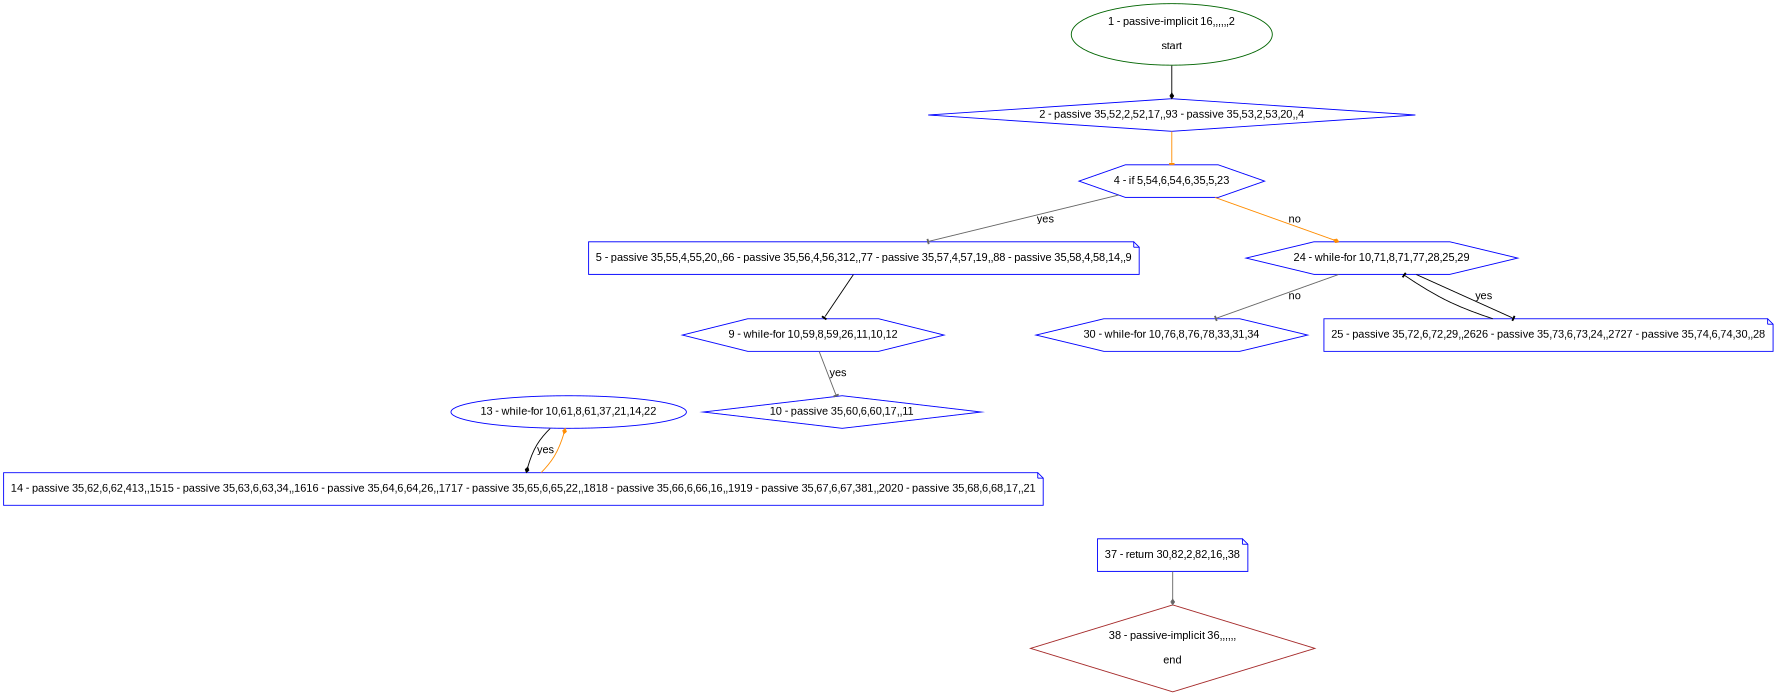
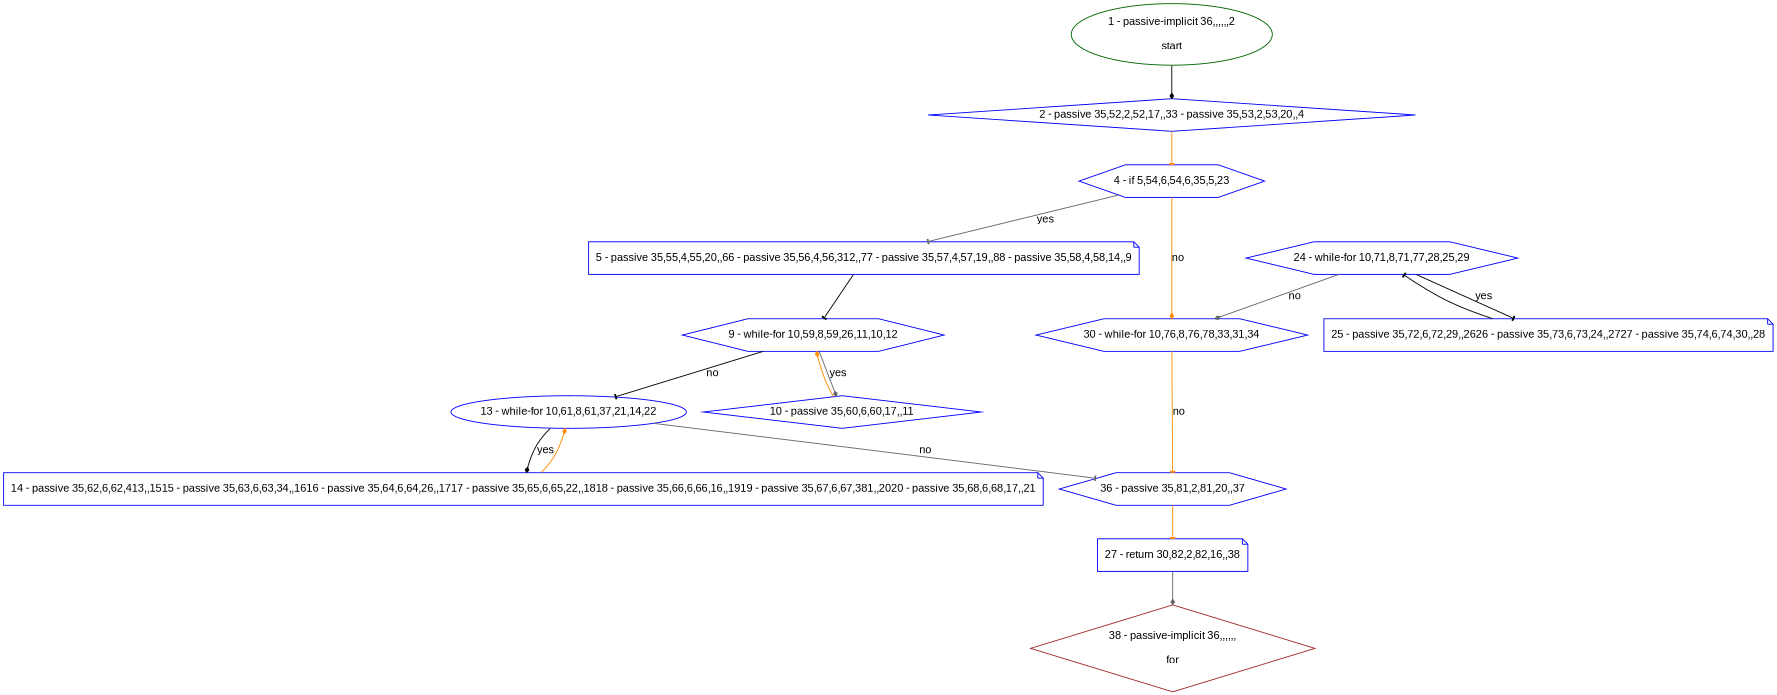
node "1 - passive-implicit 16,,,,,,2 start": label "1 - passive-implicit 16,,,,,,2 start" -> "1 - passive-implicit 36,,,,,,2 start"
node "2 - passive 35,52,2,52,17,,93 - passive 35,53,2,53,20,,4": label "2 - passive 35,52,2,52,17,,93 - passive 35,53,2,53,20,,4" -> "2 - passive 35,52,2,52,17,,33 - passive 35,53,2,53,20,,4"
edge "4 - if 5,54,6,54,6,35,5,23" -> "24 - while-for 10,71,8,71,77,28,25,29": now "4 - if 5,54,6,54,6,35,5,23" -> "30 - while-for 10,76,8,76,78,33,31,34"
edge "24 - while-for 10,71,8,71,77,28,25,29" -> "30 - while-for 10,76,8,76,78,33,31,34": arrowhead tee -> diamond
edge "9 - while-for 10,59,8,59,26,11,10,12" -> "10 - passive 35,60,6,60,17,,11": arrowhead tee -> diamond
edge "9 - while-for 10,59,8,59,26,11,10,12" -> "13 - while-for 10,61,8,61,37,21,14,22": added, label "no"
edge "10 - passive 35,60,6,60,17,,11" -> "9 - while-for 10,59,8,59,26,11,10,12": added
node "36 - passive 35,81,2,81,20,,37": added
node "37 - return 30,82,2,82,16,,38": label "37 - return 30,82,2,82,16,,38" -> "27 - return 30,82,2,82,16,,38"
node "38 - passive-implicit 36,,,,,, end": label "38 - passive-implicit 36,,,,,, end" -> "38 - passive-implicit 36,,,,,, for"
